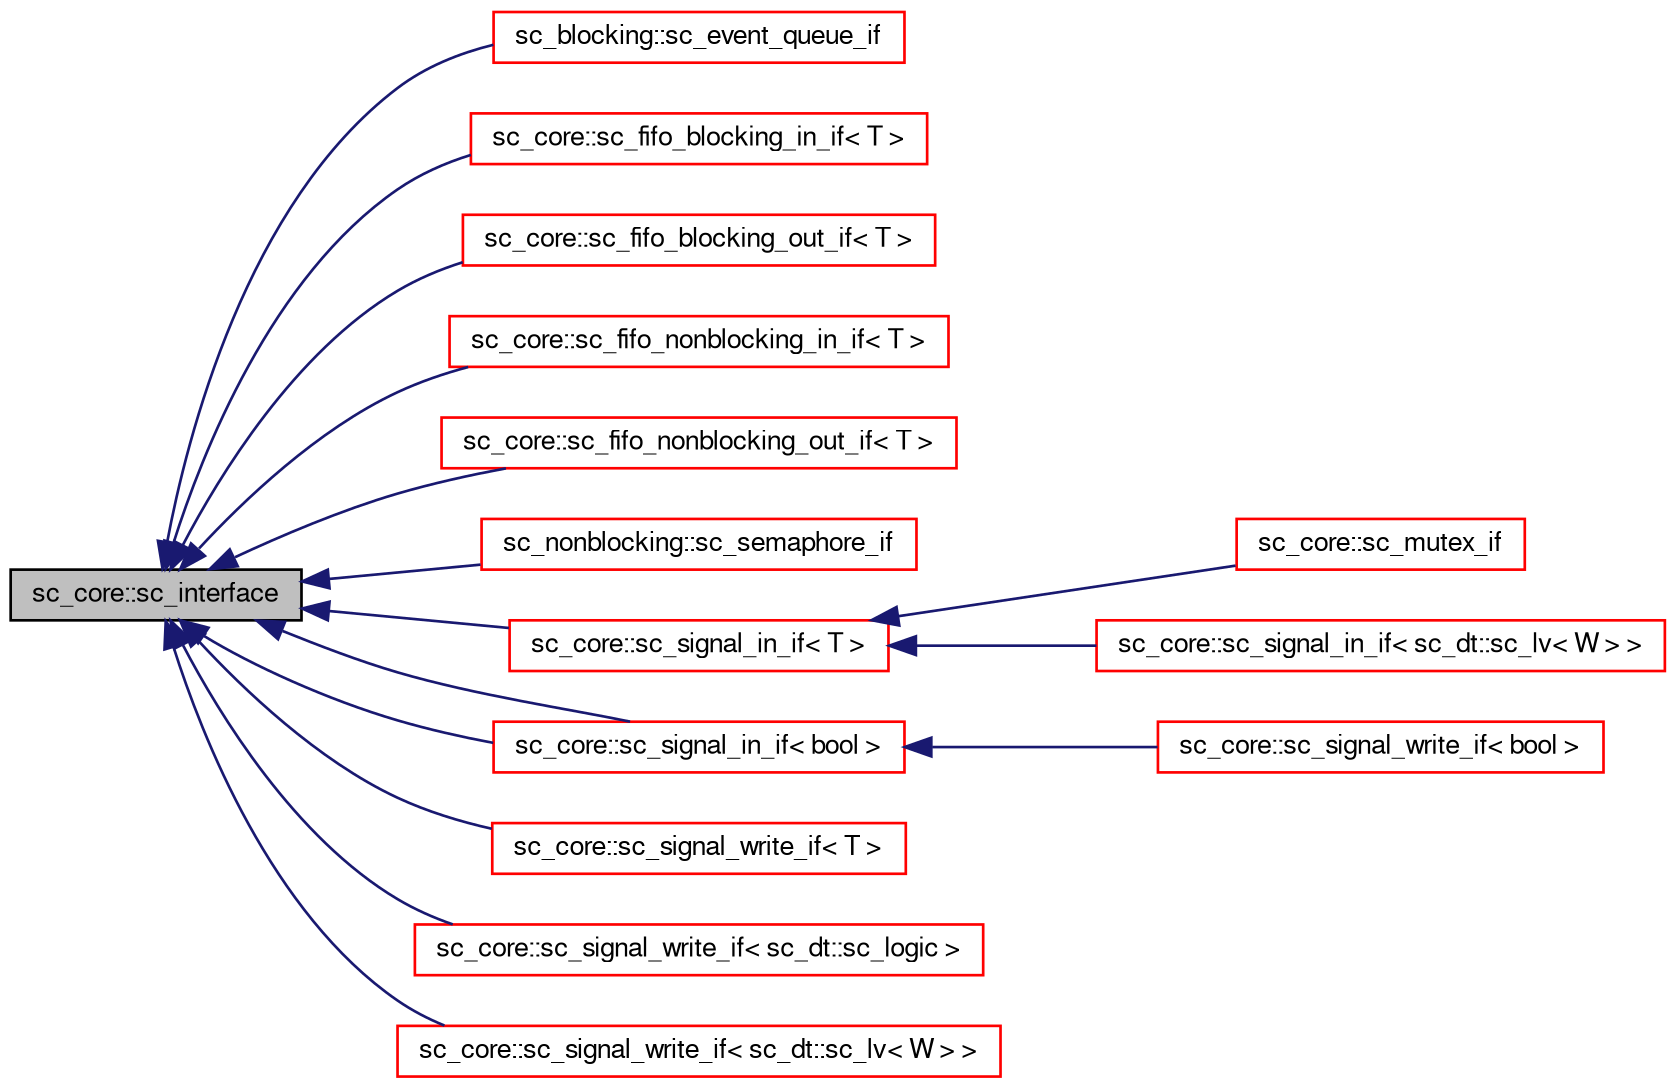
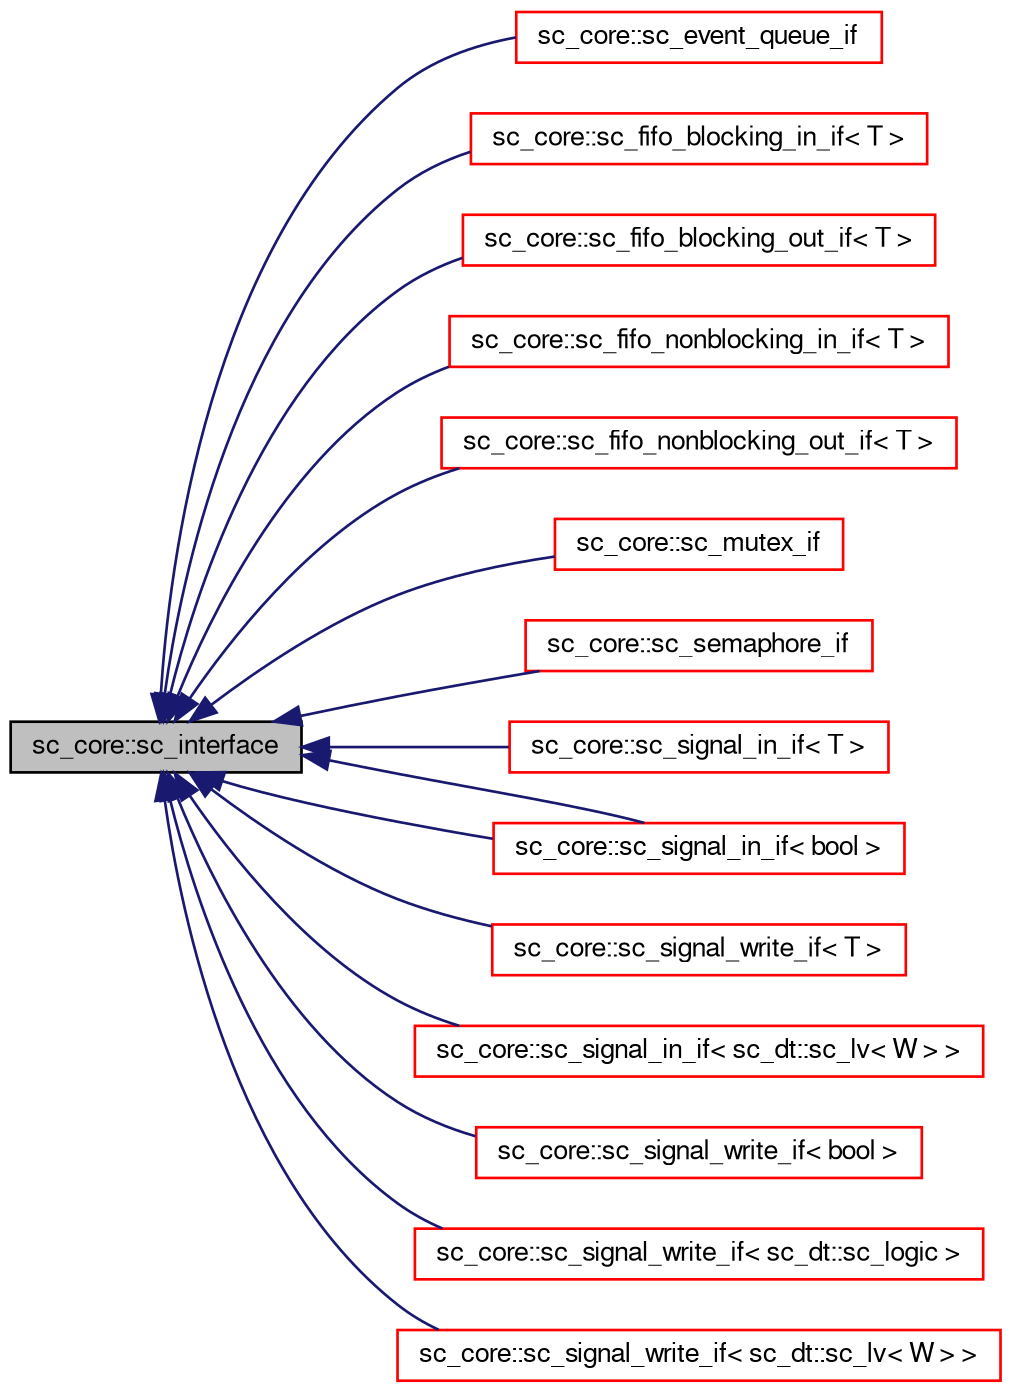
node "sc_blocking::sc_event_queue_if": label "sc_blocking::sc_event_queue_if" -> "sc_core::sc_event_queue_if"
node "sc_nonblocking::sc_semaphore_if": label "sc_nonblocking::sc_semaphore_if" -> "sc_core::sc_semaphore_if"
edge "sc_core::sc_mutex_if" -> "sc_core::sc_signal_in_if< T >": now "sc_core::sc_mutex_if" -> "sc_core::sc_interface"
edge "sc_core::sc_signal_in_if< sc_dt::sc_lv< W > >" -> "sc_core::sc_signal_in_if< T >": now "sc_core::sc_signal_in_if< sc_dt::sc_lv< W > >" -> "sc_core::sc_interface"
edge "sc_core::sc_signal_write_if< bool >" -> "sc_core::sc_signal_in_if< bool >": now "sc_core::sc_signal_write_if< bool >" -> "sc_core::sc_interface"
